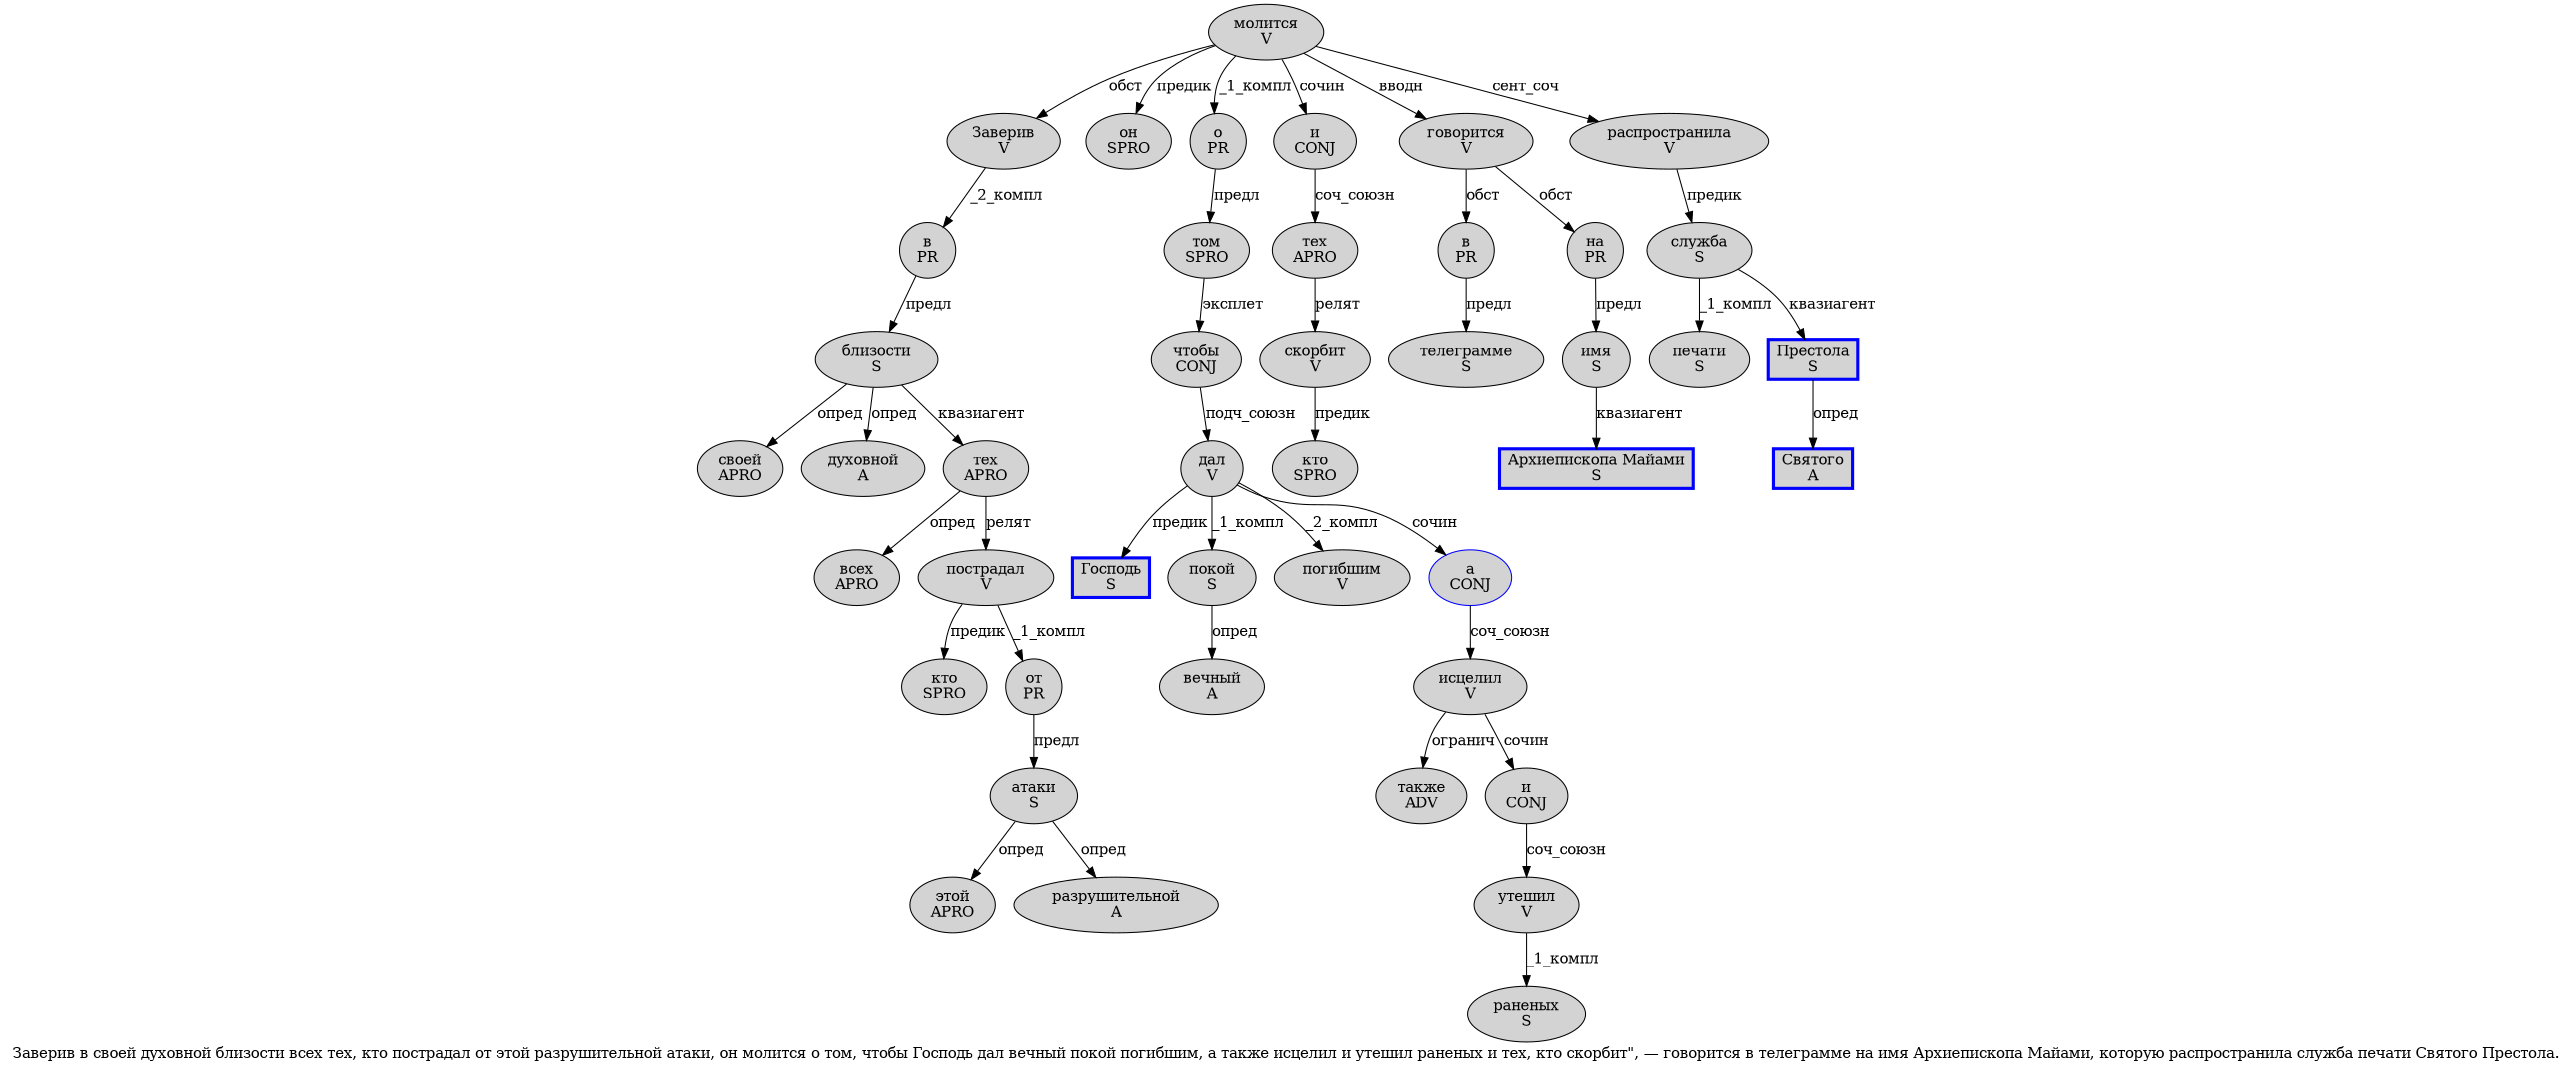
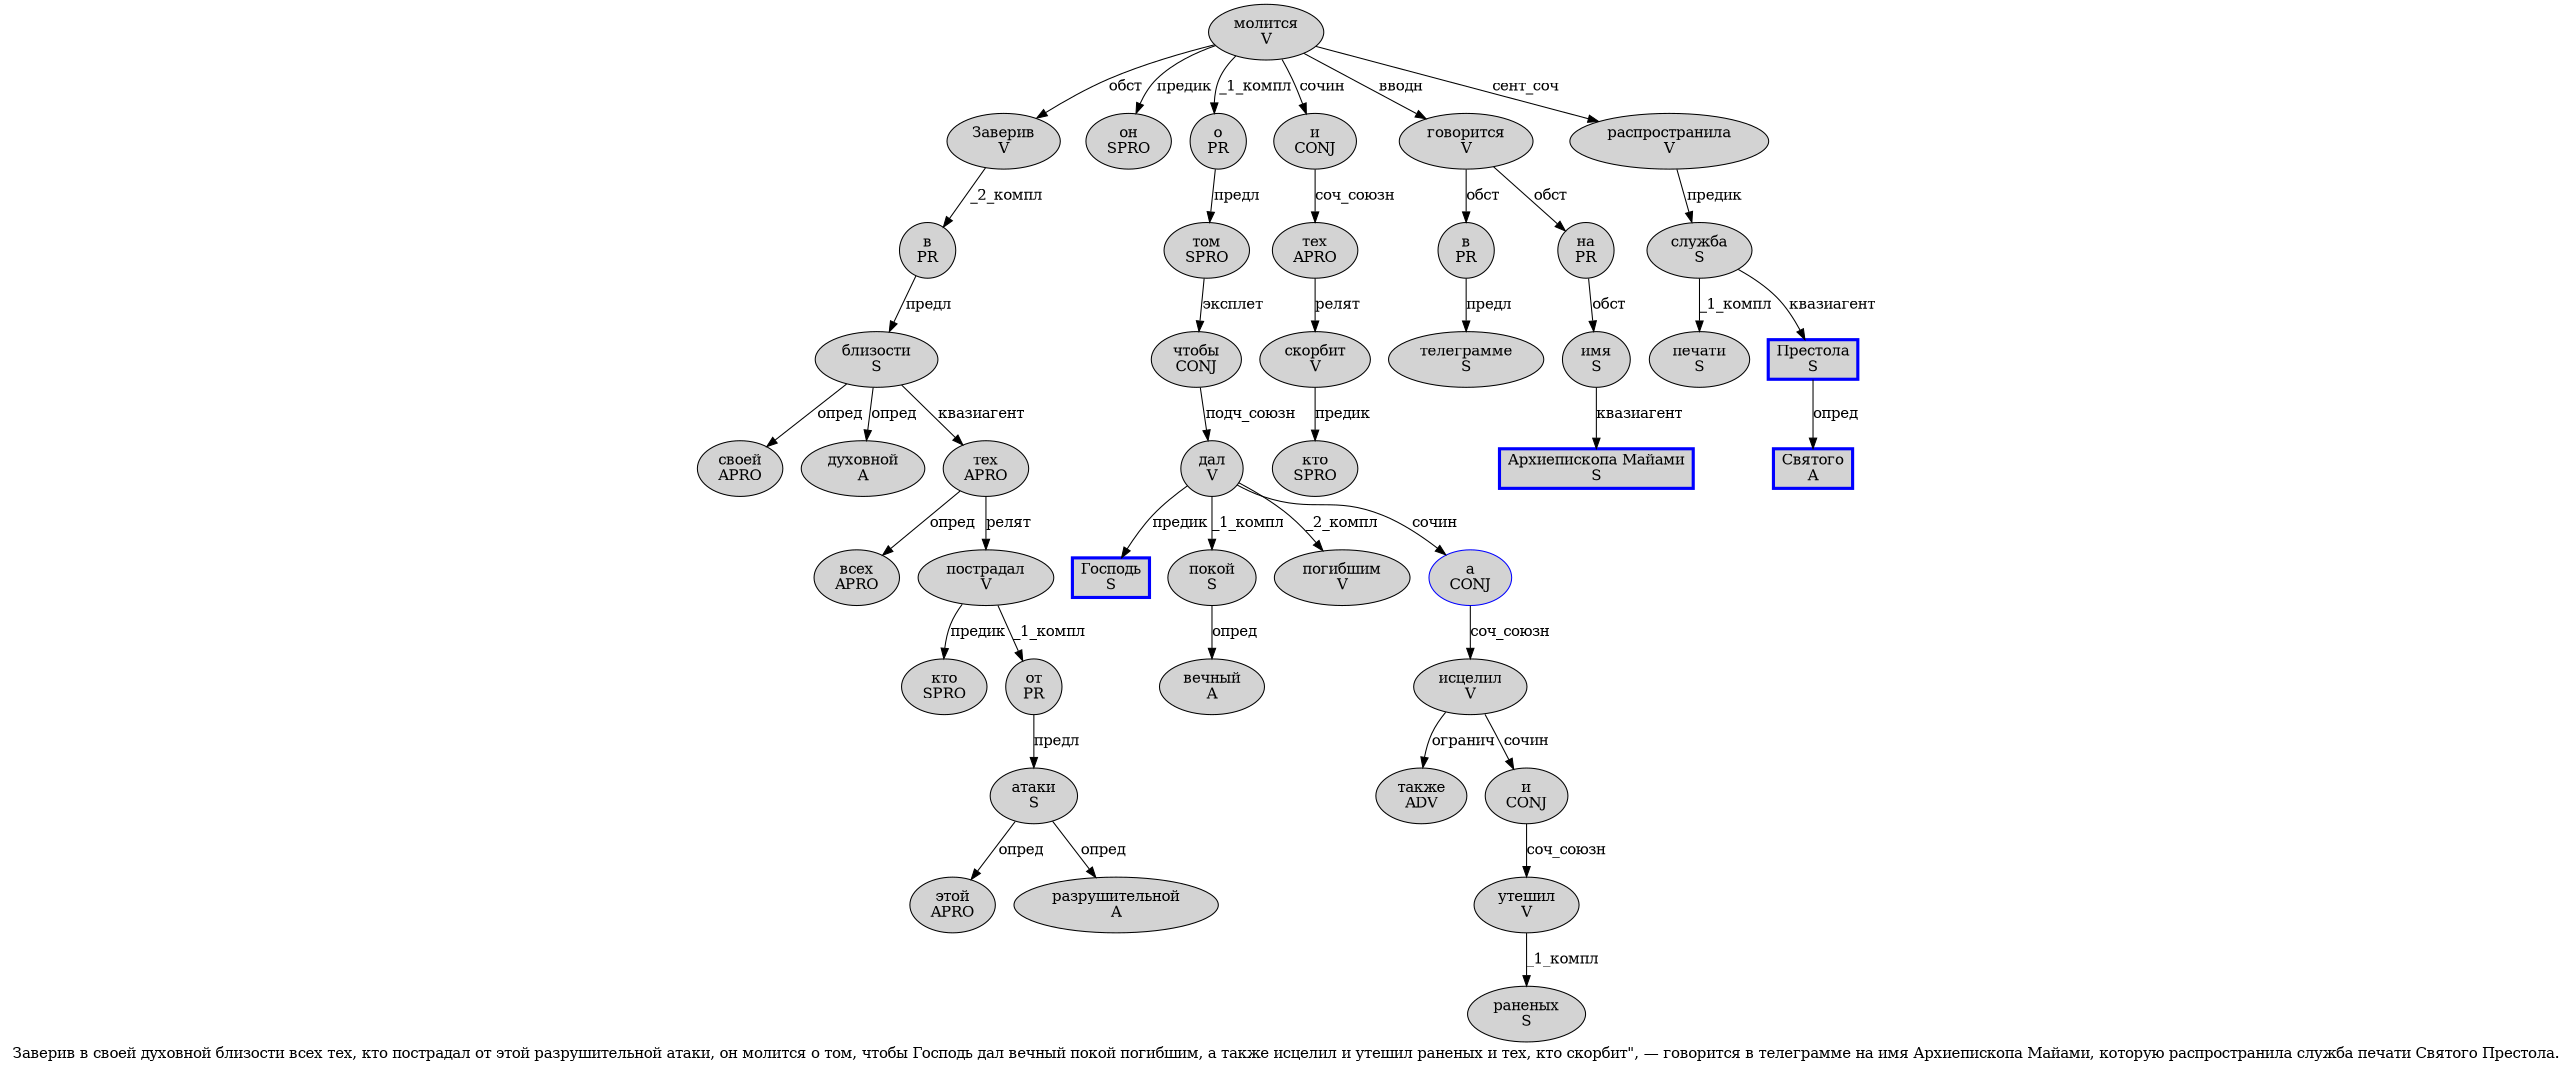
edge "на PR" -> "имя S": label "предл" -> "обст"
